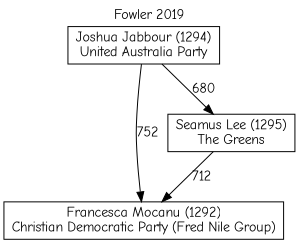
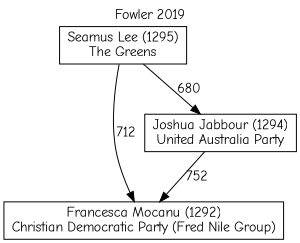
edge "Joshua Jabbour (1294) United Australia Party" -> "Seamus Lee (1295) The Greens": reversed
